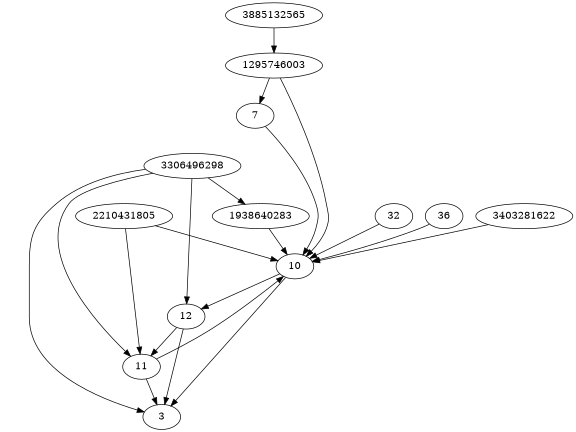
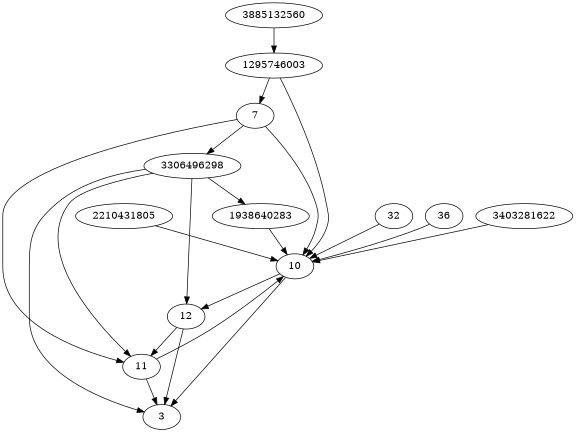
node "3885132565": label "3885132565" -> "3885132560"
edge "7" -> "3306496298": added
edge "2210431805" -> "11": now "7" -> "11"
